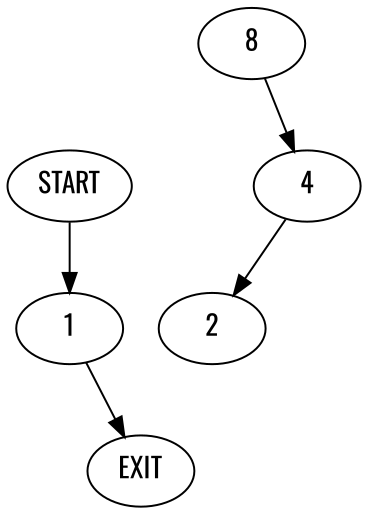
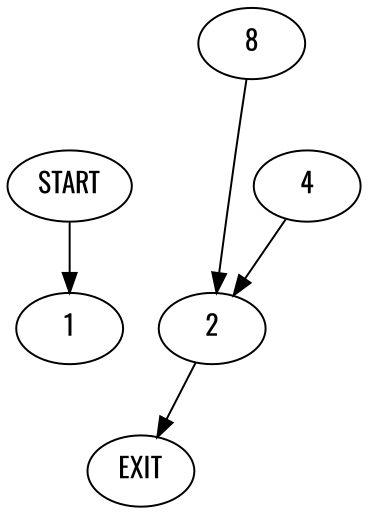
edge "8" -> "4": now "8" -> "2"
edge "1" -> "EXIT": now "2" -> "EXIT"
